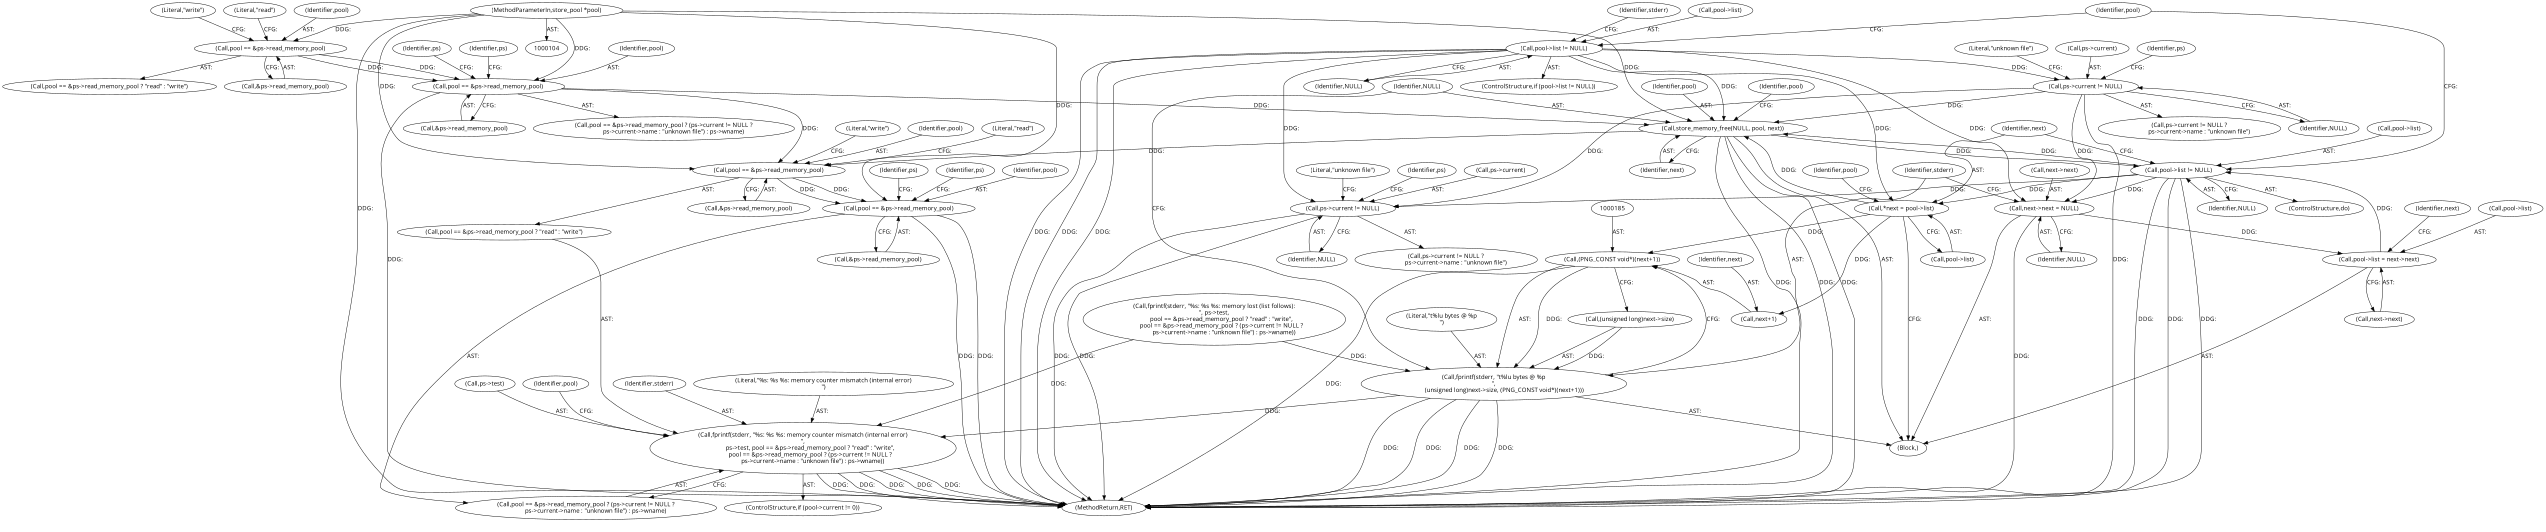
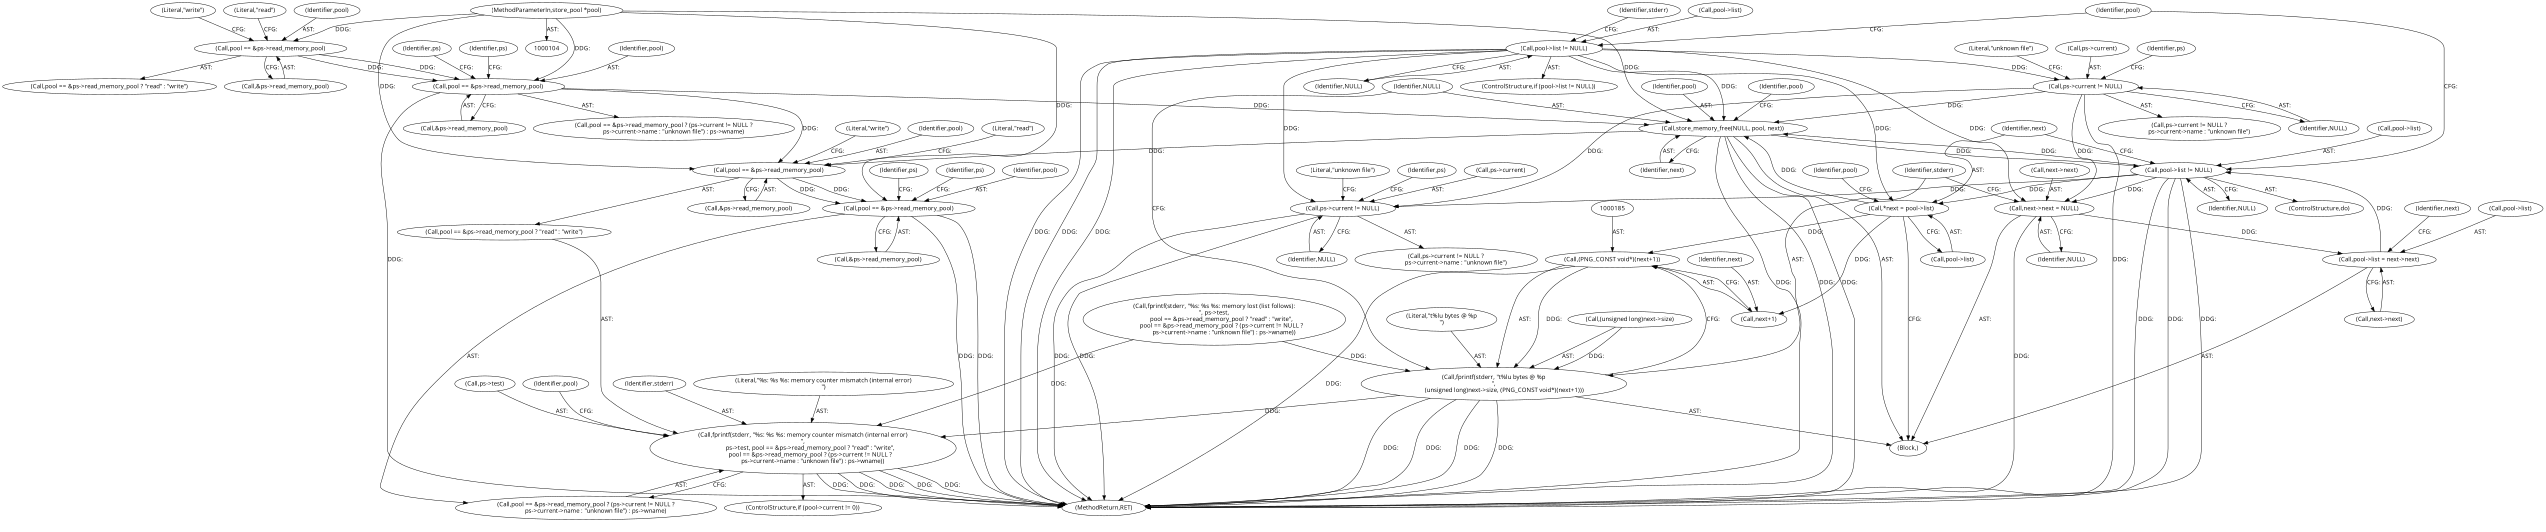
edge "(Call,(PNG_CONST void*)(next+1))" -> "(Call,(unsigned long)next->size)": now "(Call,(PNG_CONST void*)(next+1))" -> "(Call,next+1)"
edge "(MethodParameterIn,store_pool *pool)" -> "(MethodReturn,RET)": removed, label "DDG:"
